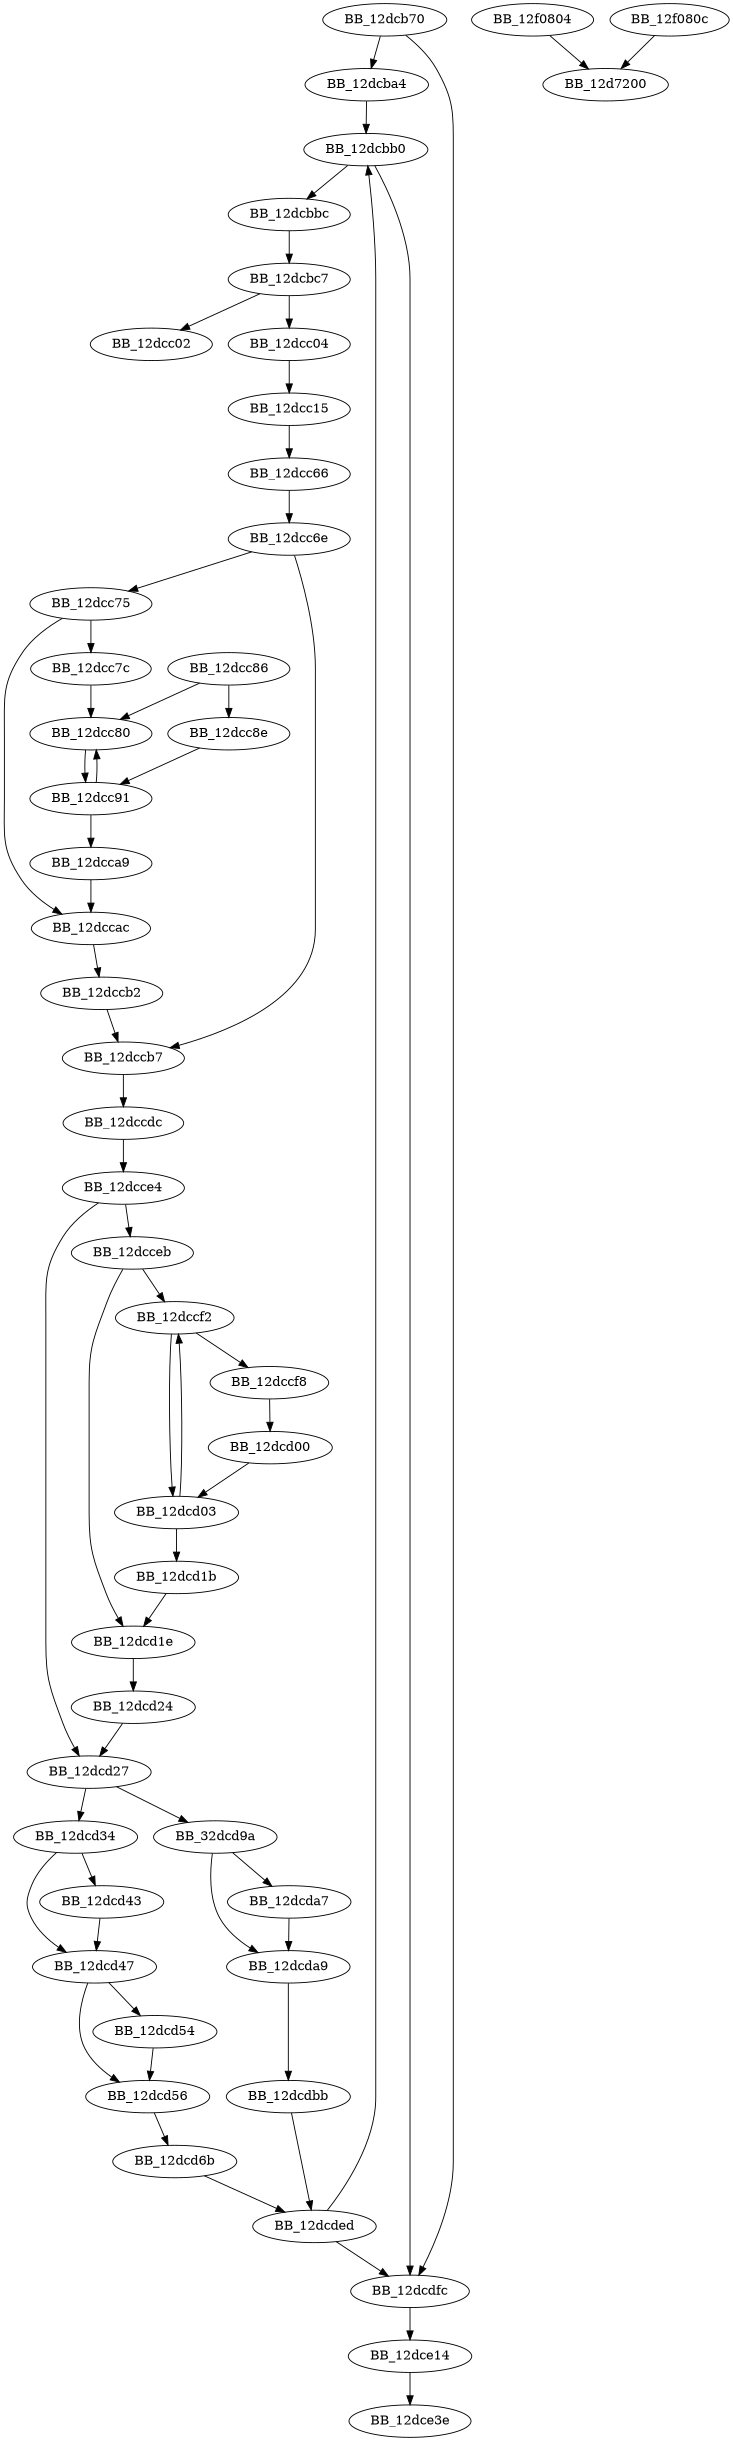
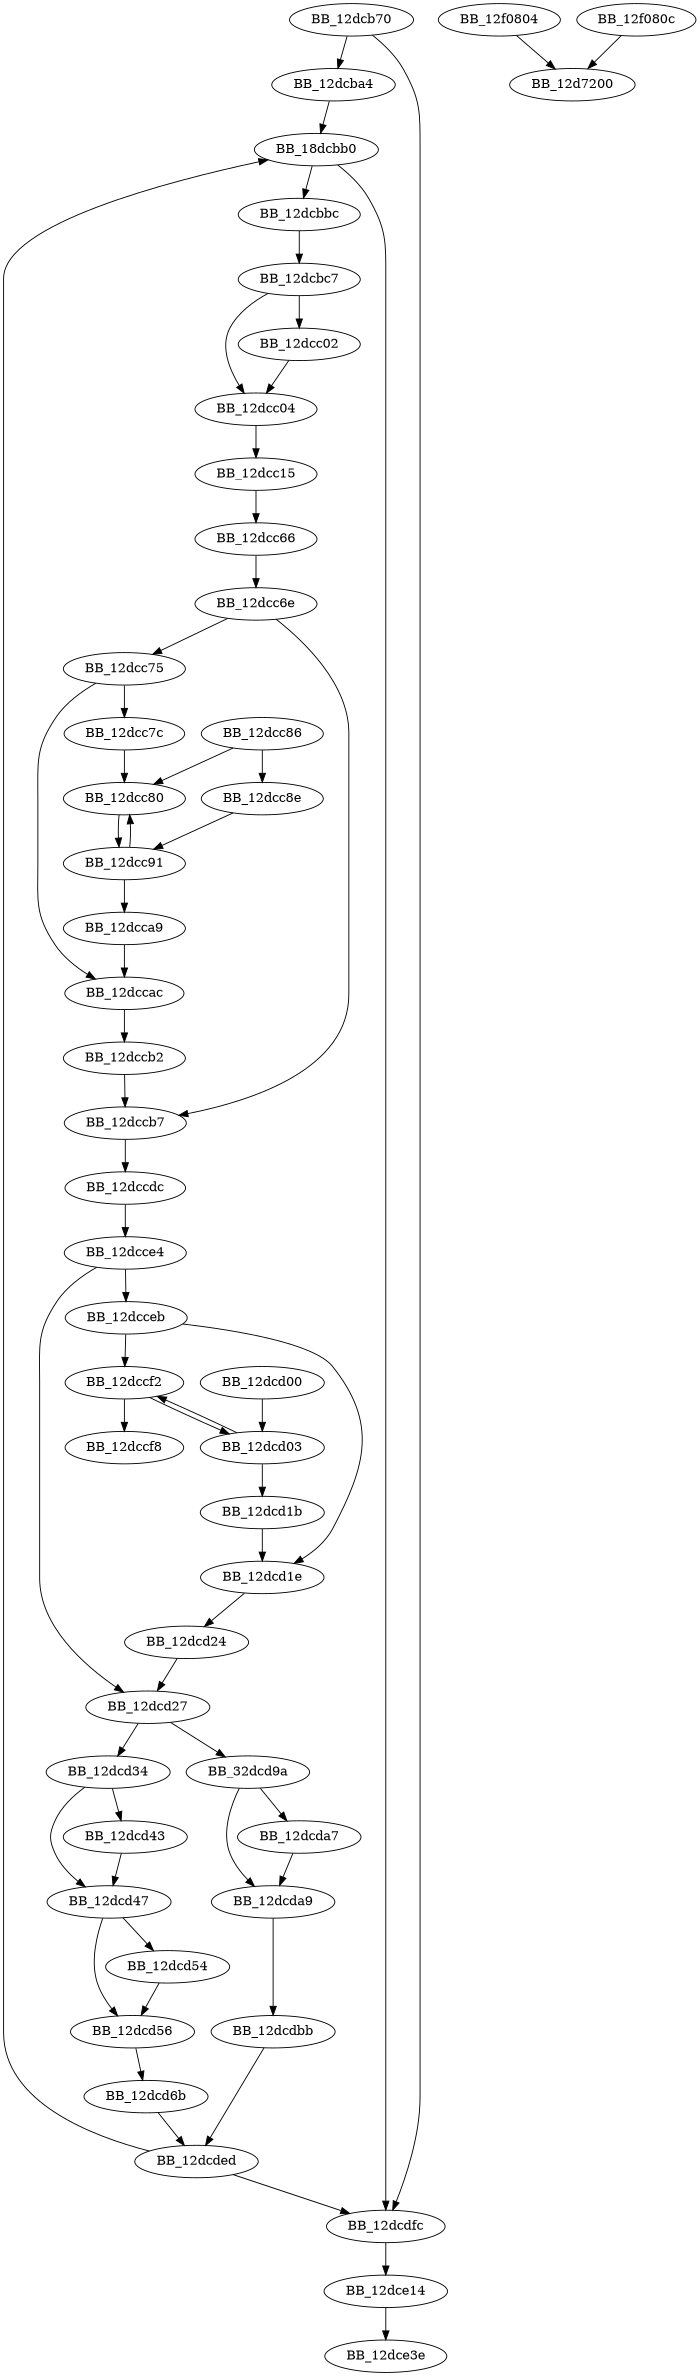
node "BB_12dcbb0": label "BB_12dcbb0" -> "BB_18dcbb0"
edge "BB_12dcc02" -> "BB_12dcc04": added
edge "BB_12dccf8" -> "BB_12dcd00": removed
